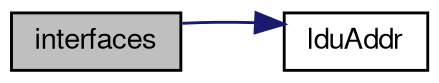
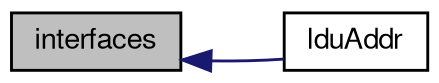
edge "interfaces" -> "lduAddr": reversed
